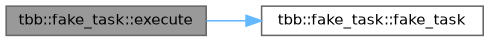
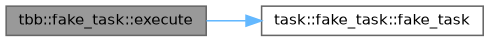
node "tbb::fake_task::fake_task": label "tbb::fake_task::fake_task" -> "task::fake_task::fake_task"
